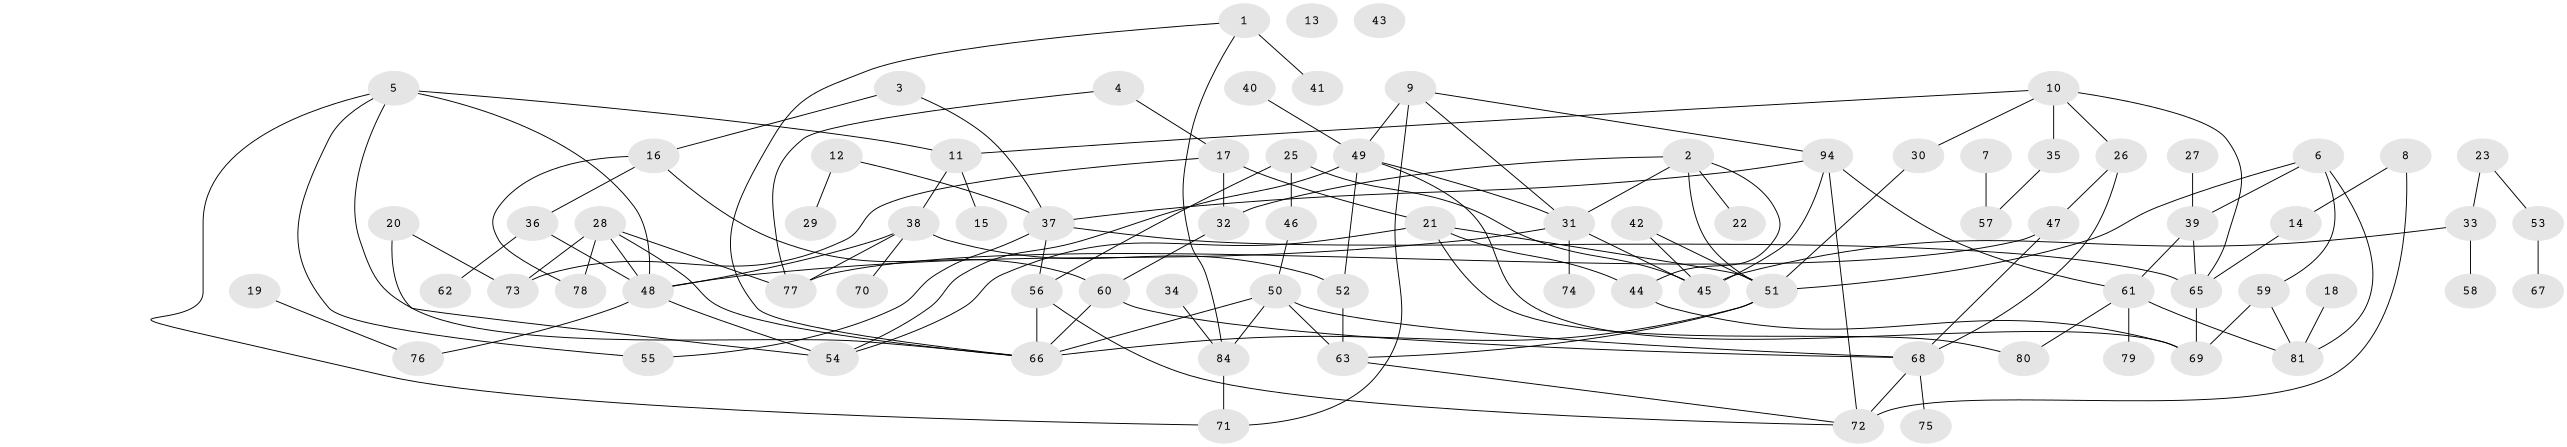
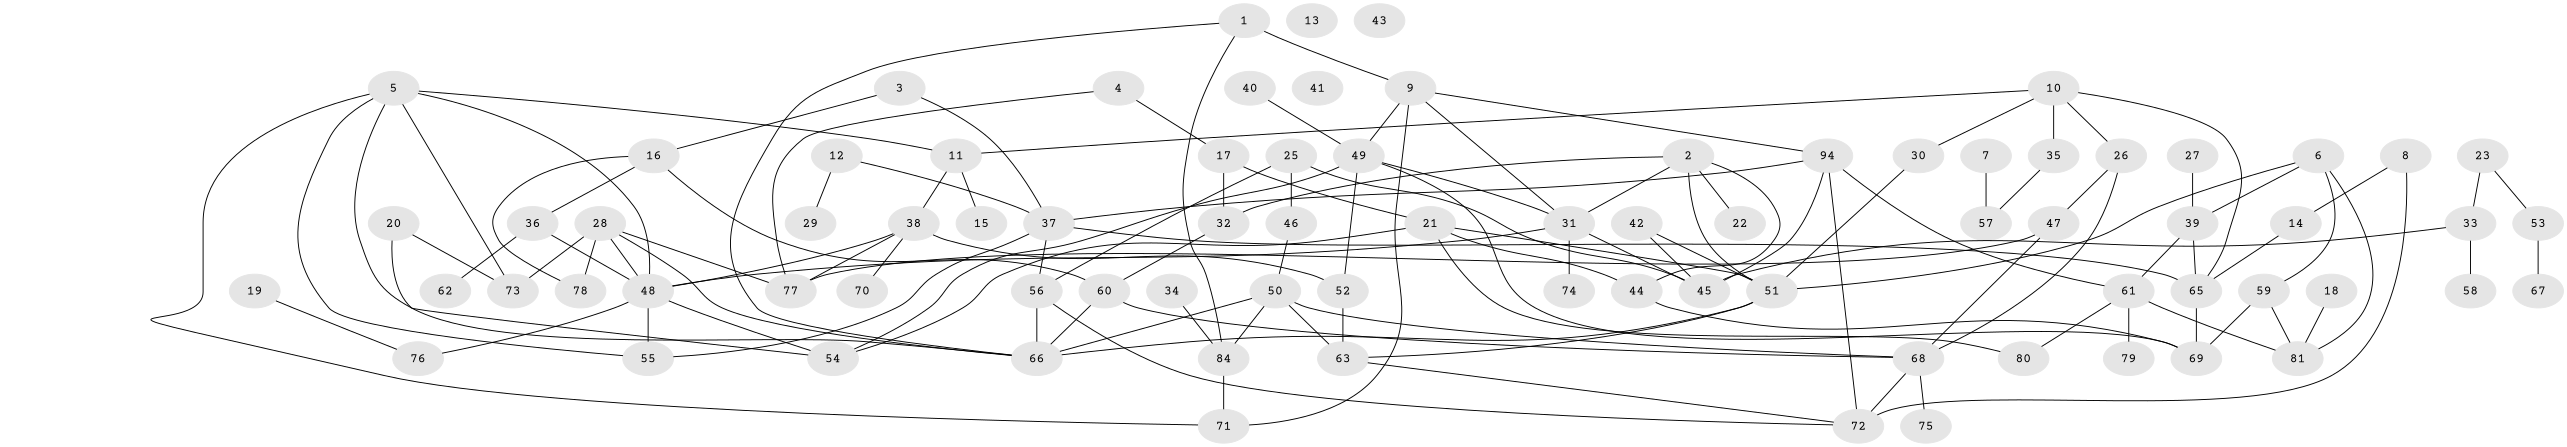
edge "1" -- "41": now "1" -- "9"
edge "17" -- "73": now "5" -- "73"
edge "48" -- "55": added
